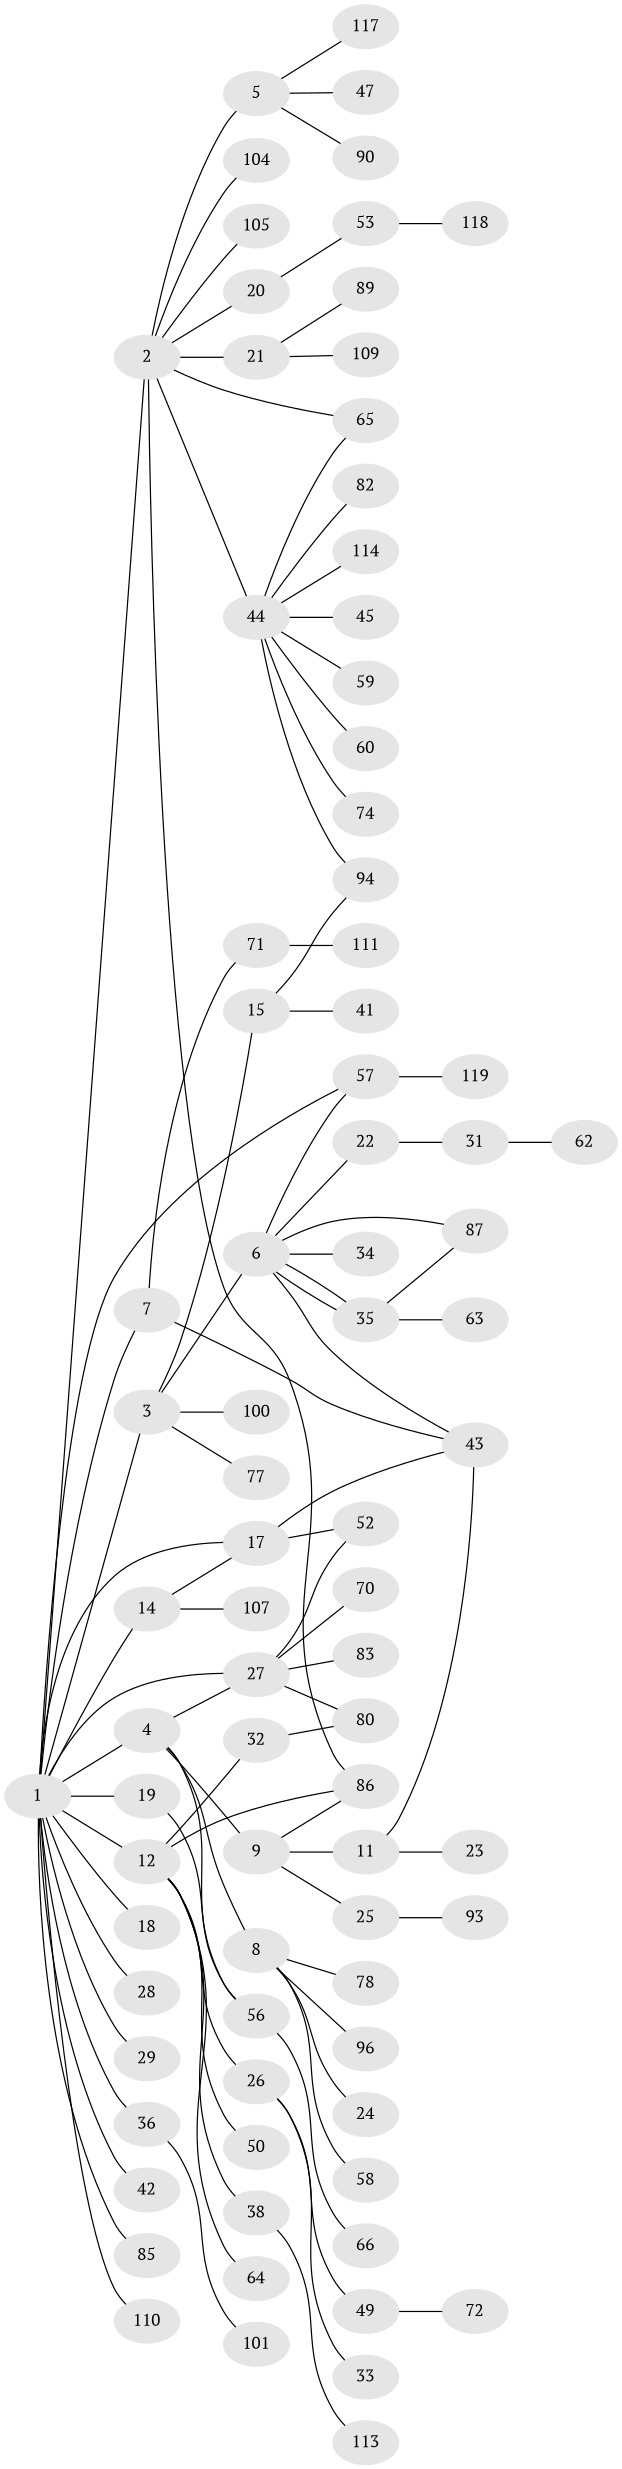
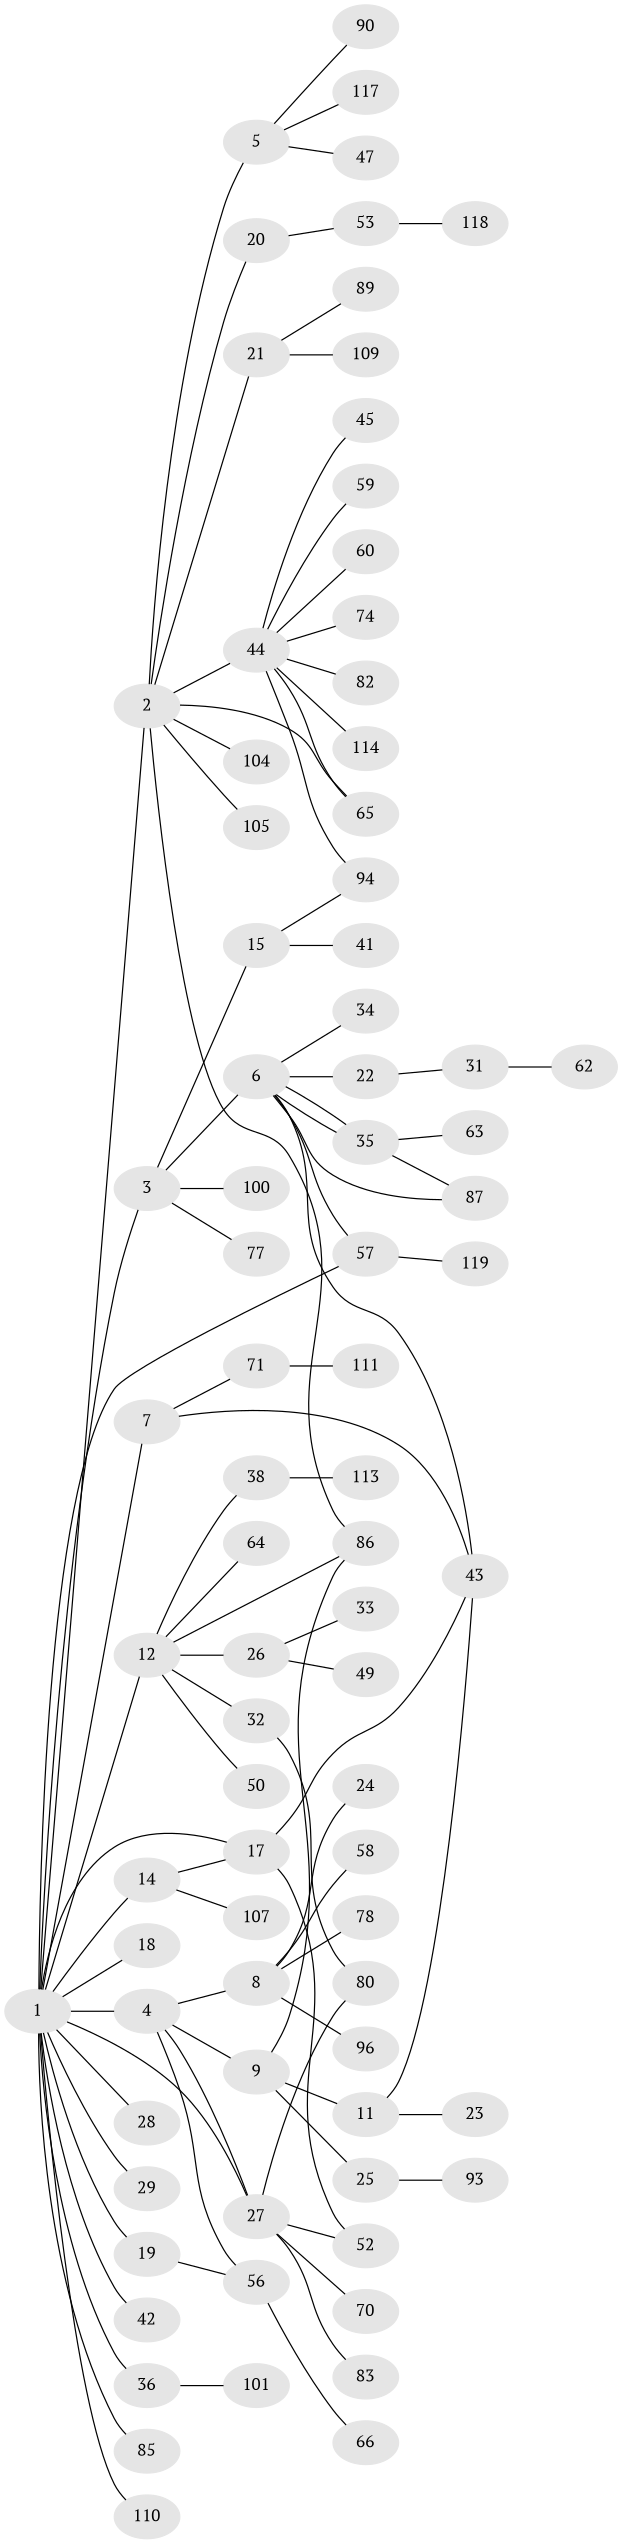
node "72": removed
